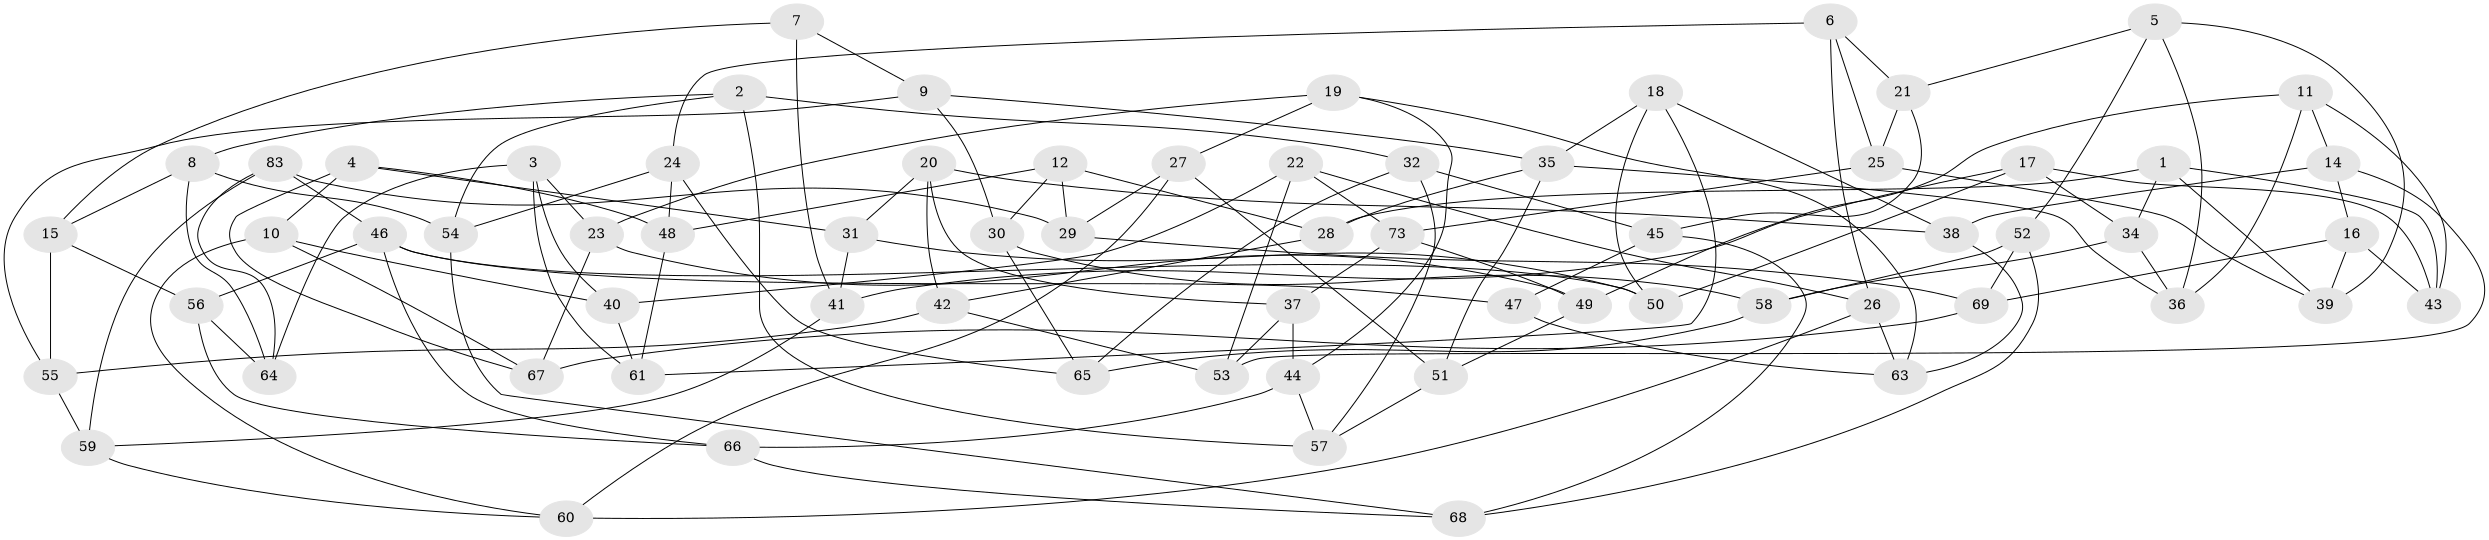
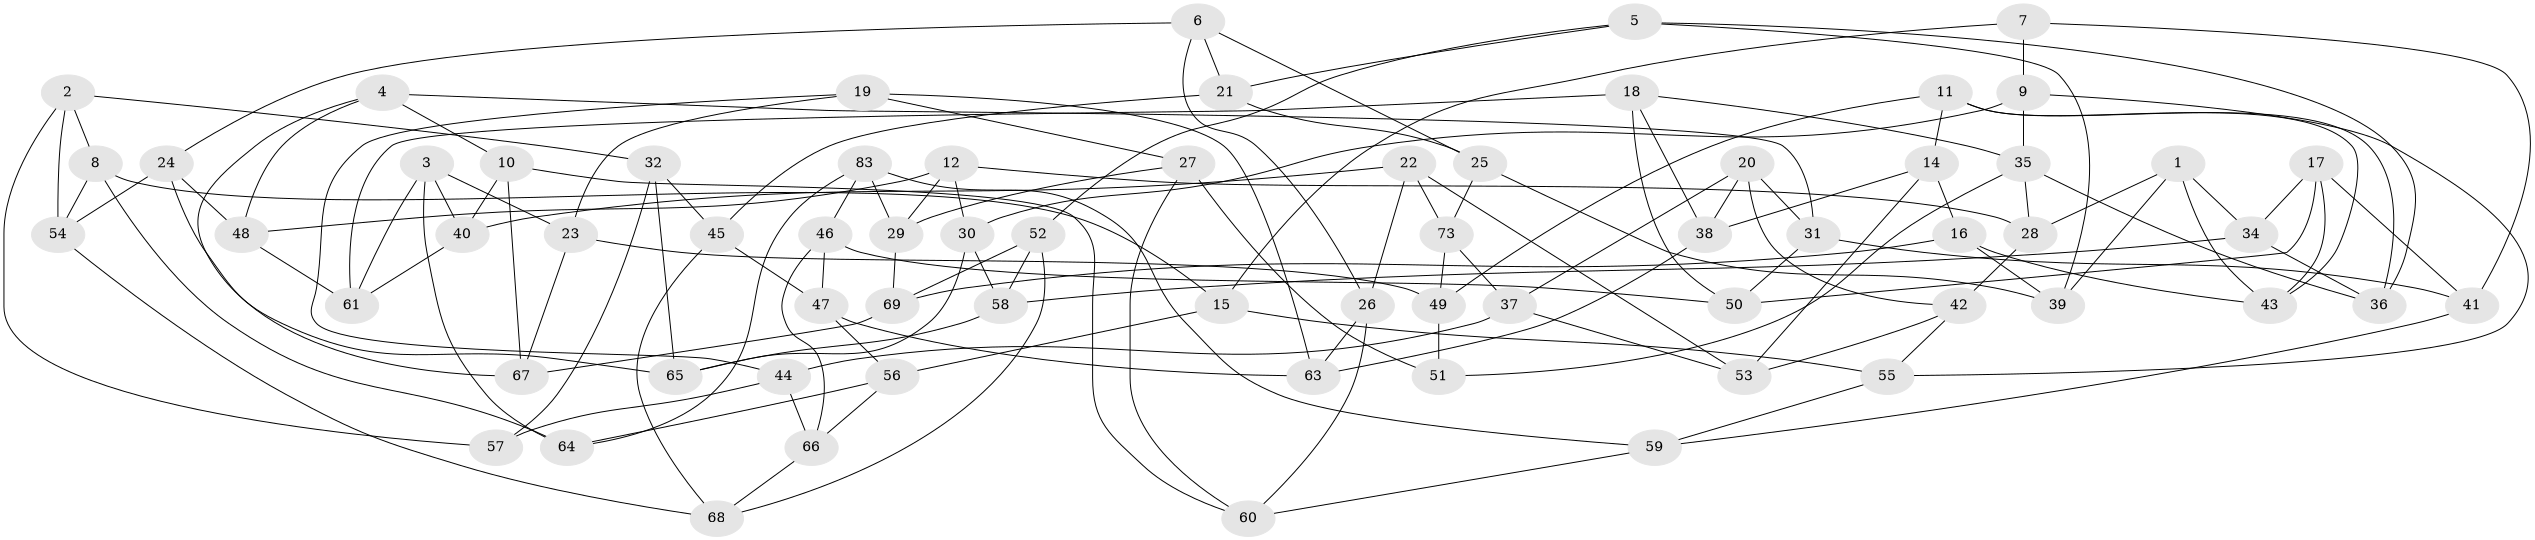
edge "46" -- "56": now "47" -- "56"
edge "51" -- "57": removed
